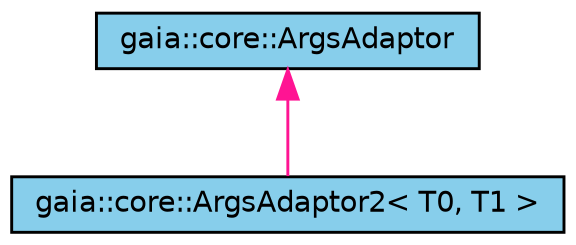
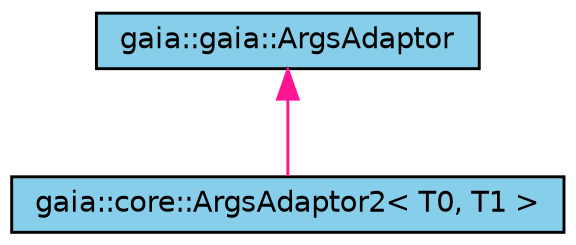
node "gaia::core::ArgsAdaptor": label "gaia::core::ArgsAdaptor" -> "gaia::gaia::ArgsAdaptor"
